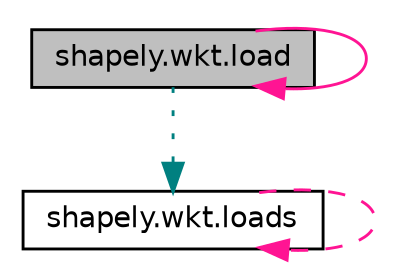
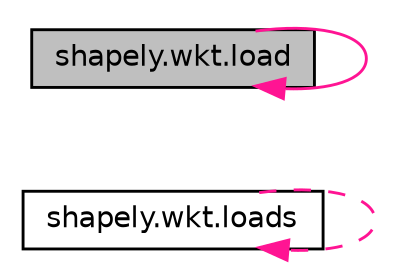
edge "shapely.wkt.load" -> "shapely.wkt.loads": removed
